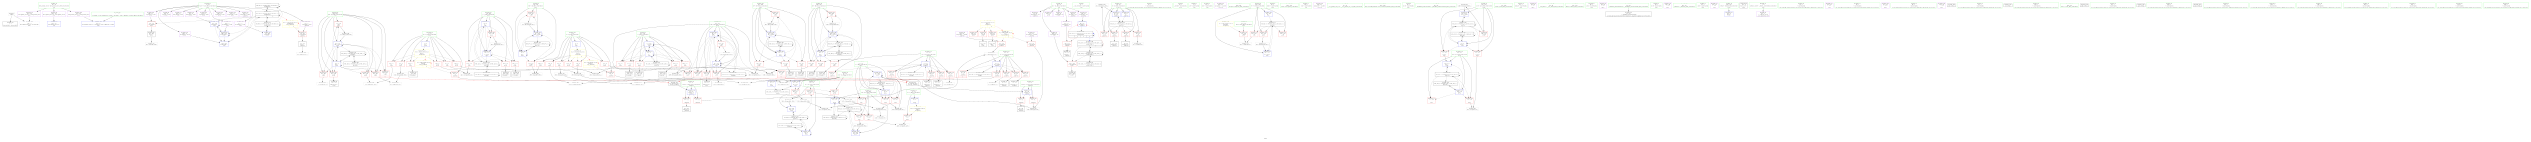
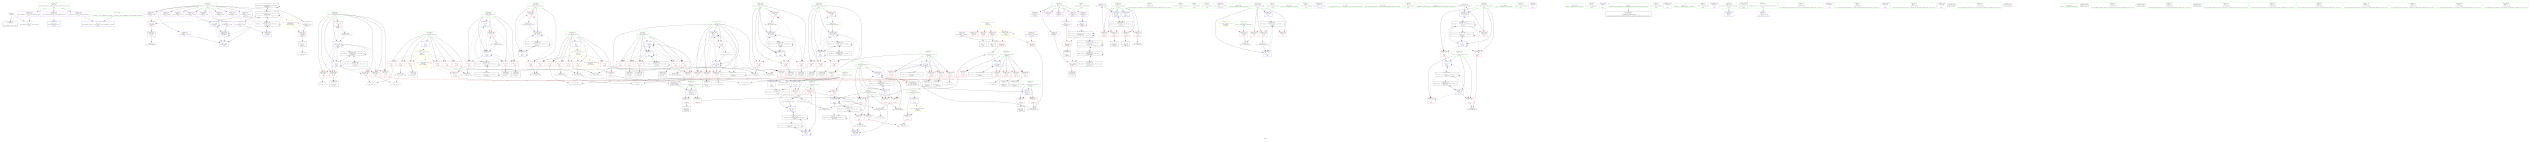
node "NodeID: 37": removed
node "NodeID: 17": removed
